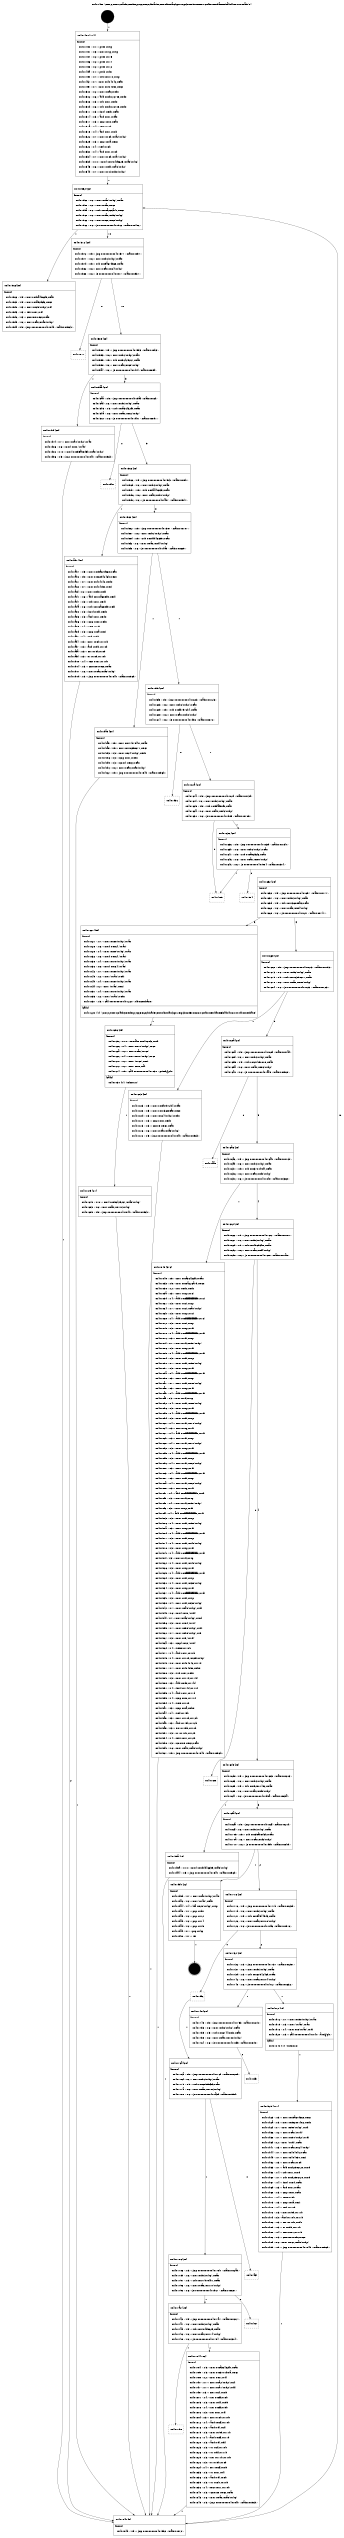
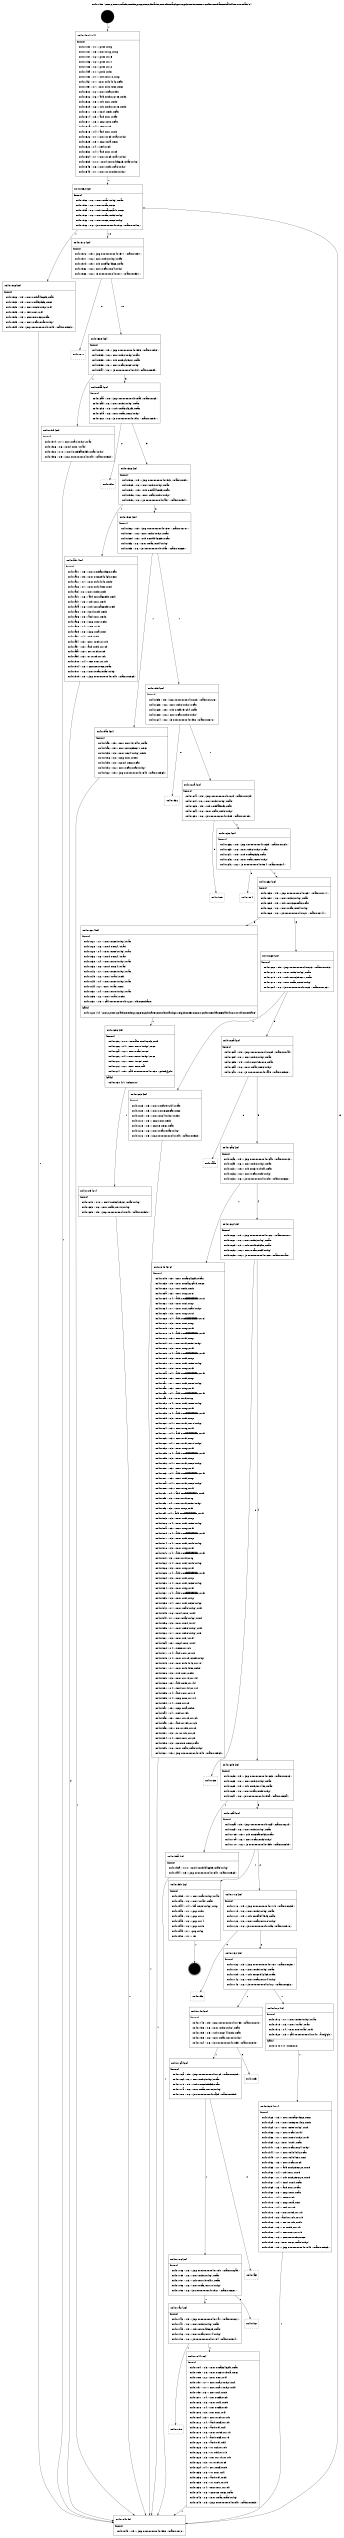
edge "0x401636 [28]" -> "0x401be5": now "0x401636 [28]" -> "0x401652 [28]"
edge "0x4019c6 [30]" -> "0x401e4b [5]": added, label "1"
edge "0x401df6" -> "0x40176a [28]": now "0x40174e [28]" -> "0x40176a [28]"
